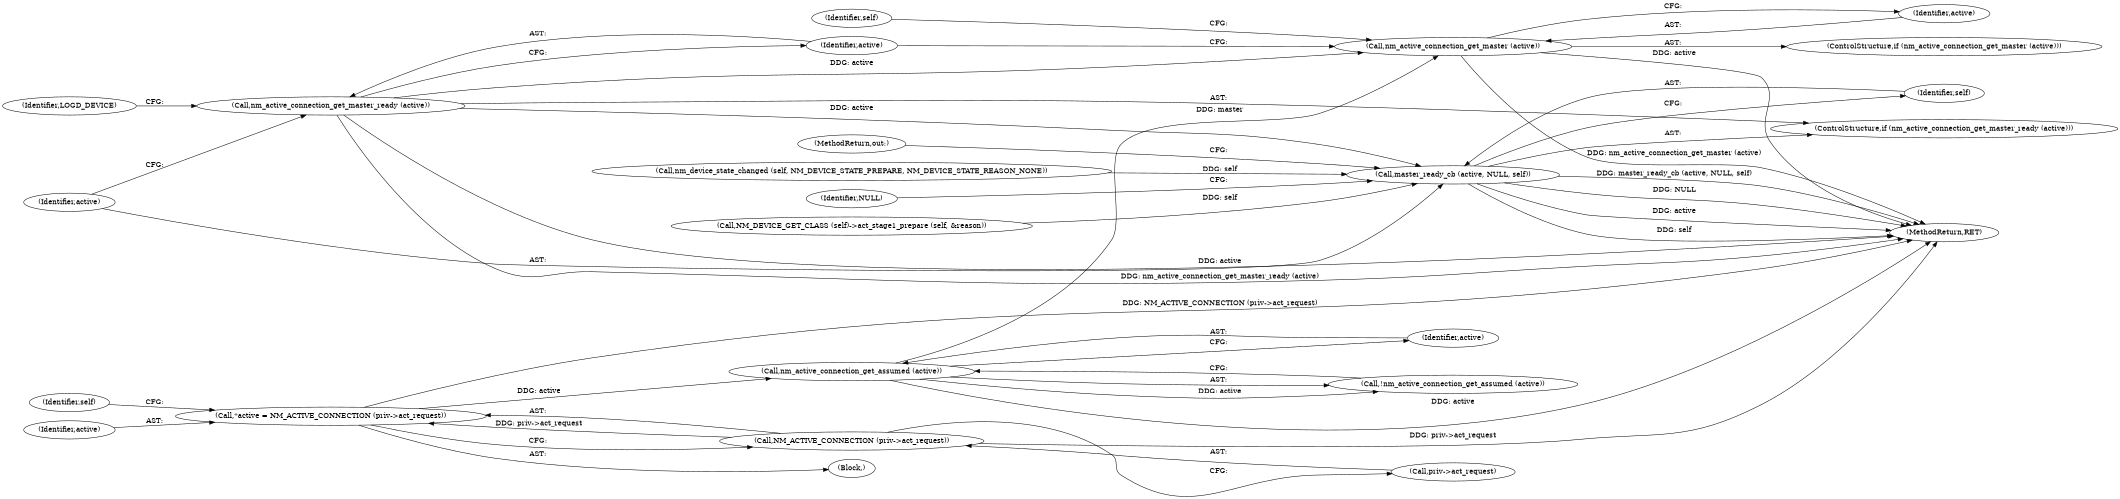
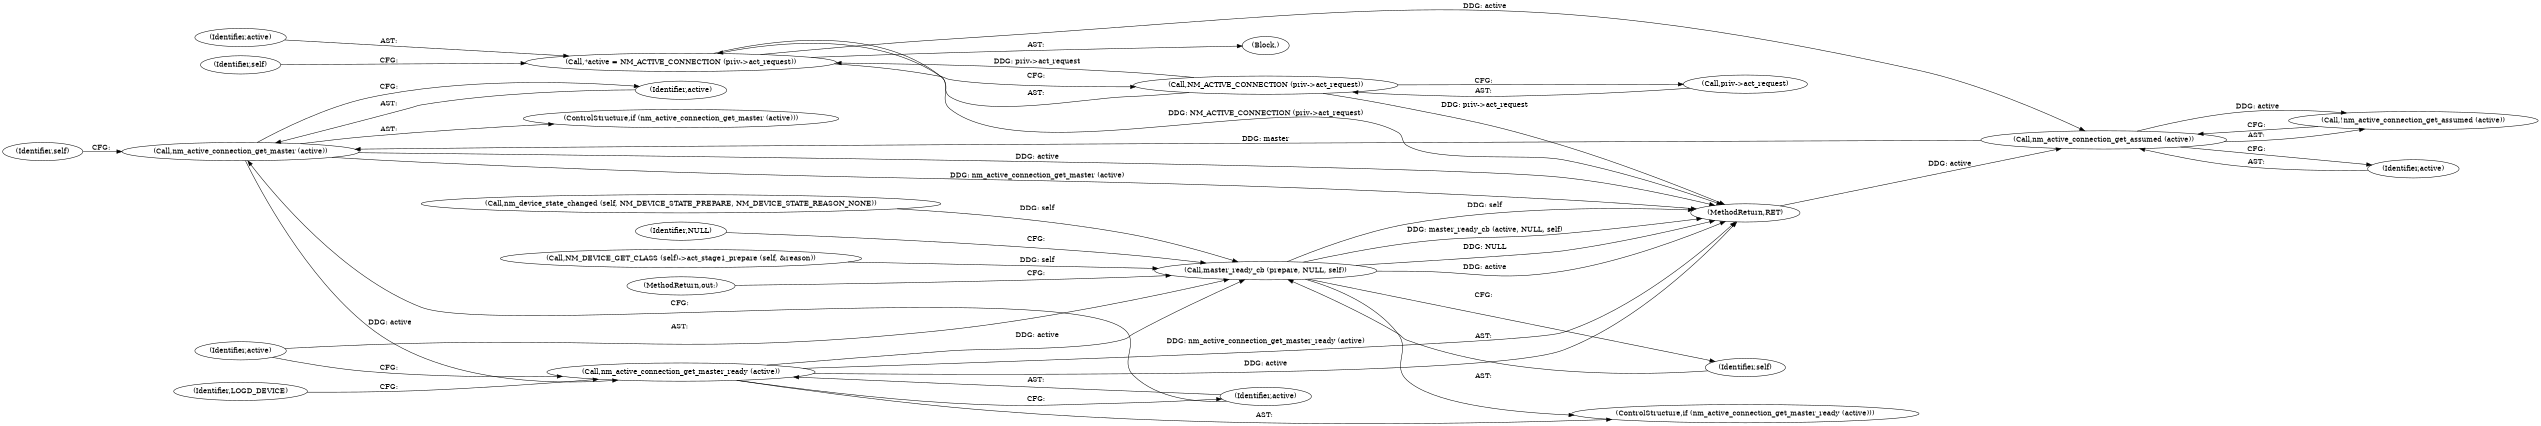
edge "(Call,nm_active_connection_get_master_ready (active))" -> "(Call,nm_active_connection_get_master (active))": reversed
node "(Call,master_ready_cb (active, NULL, self))": label "(Call,master_ready_cb (active, NULL, self))" -> "(Call,master_ready_cb (prepare, NULL, self))"
edge "(Call,nm_active_connection_get_assumed (active))" -> "(MethodReturn,RET)": reversed
